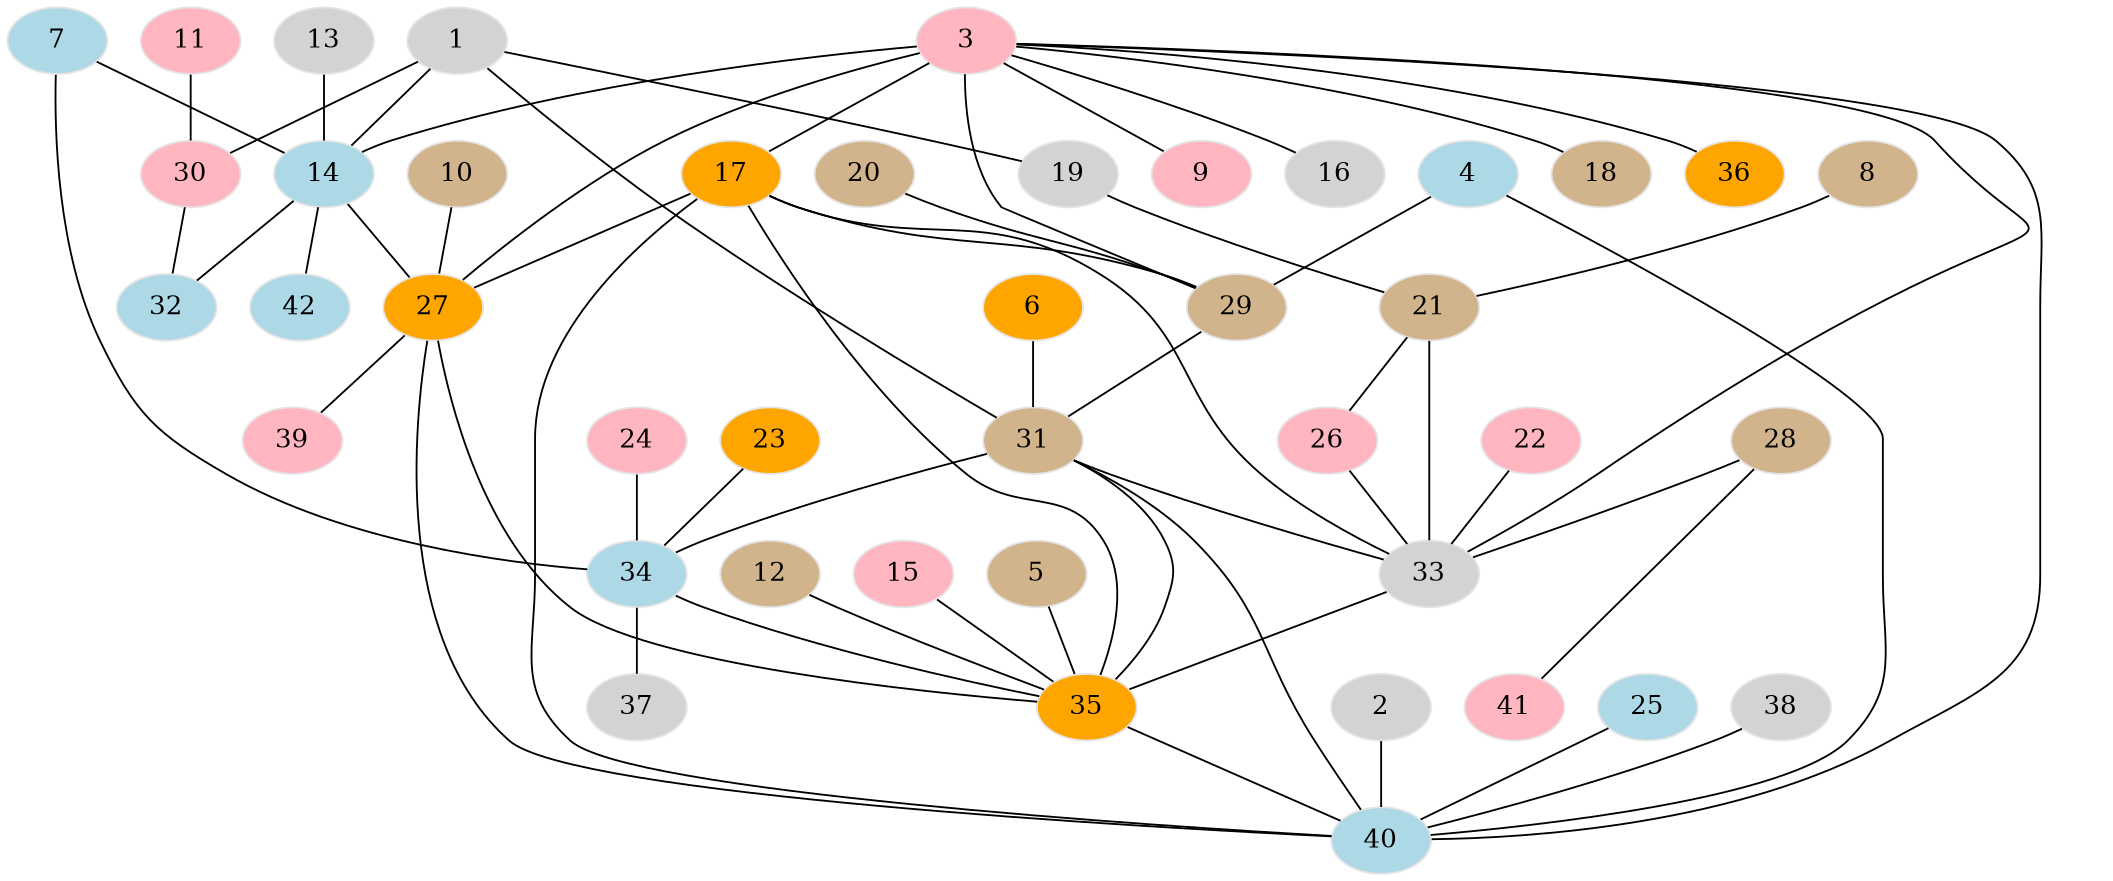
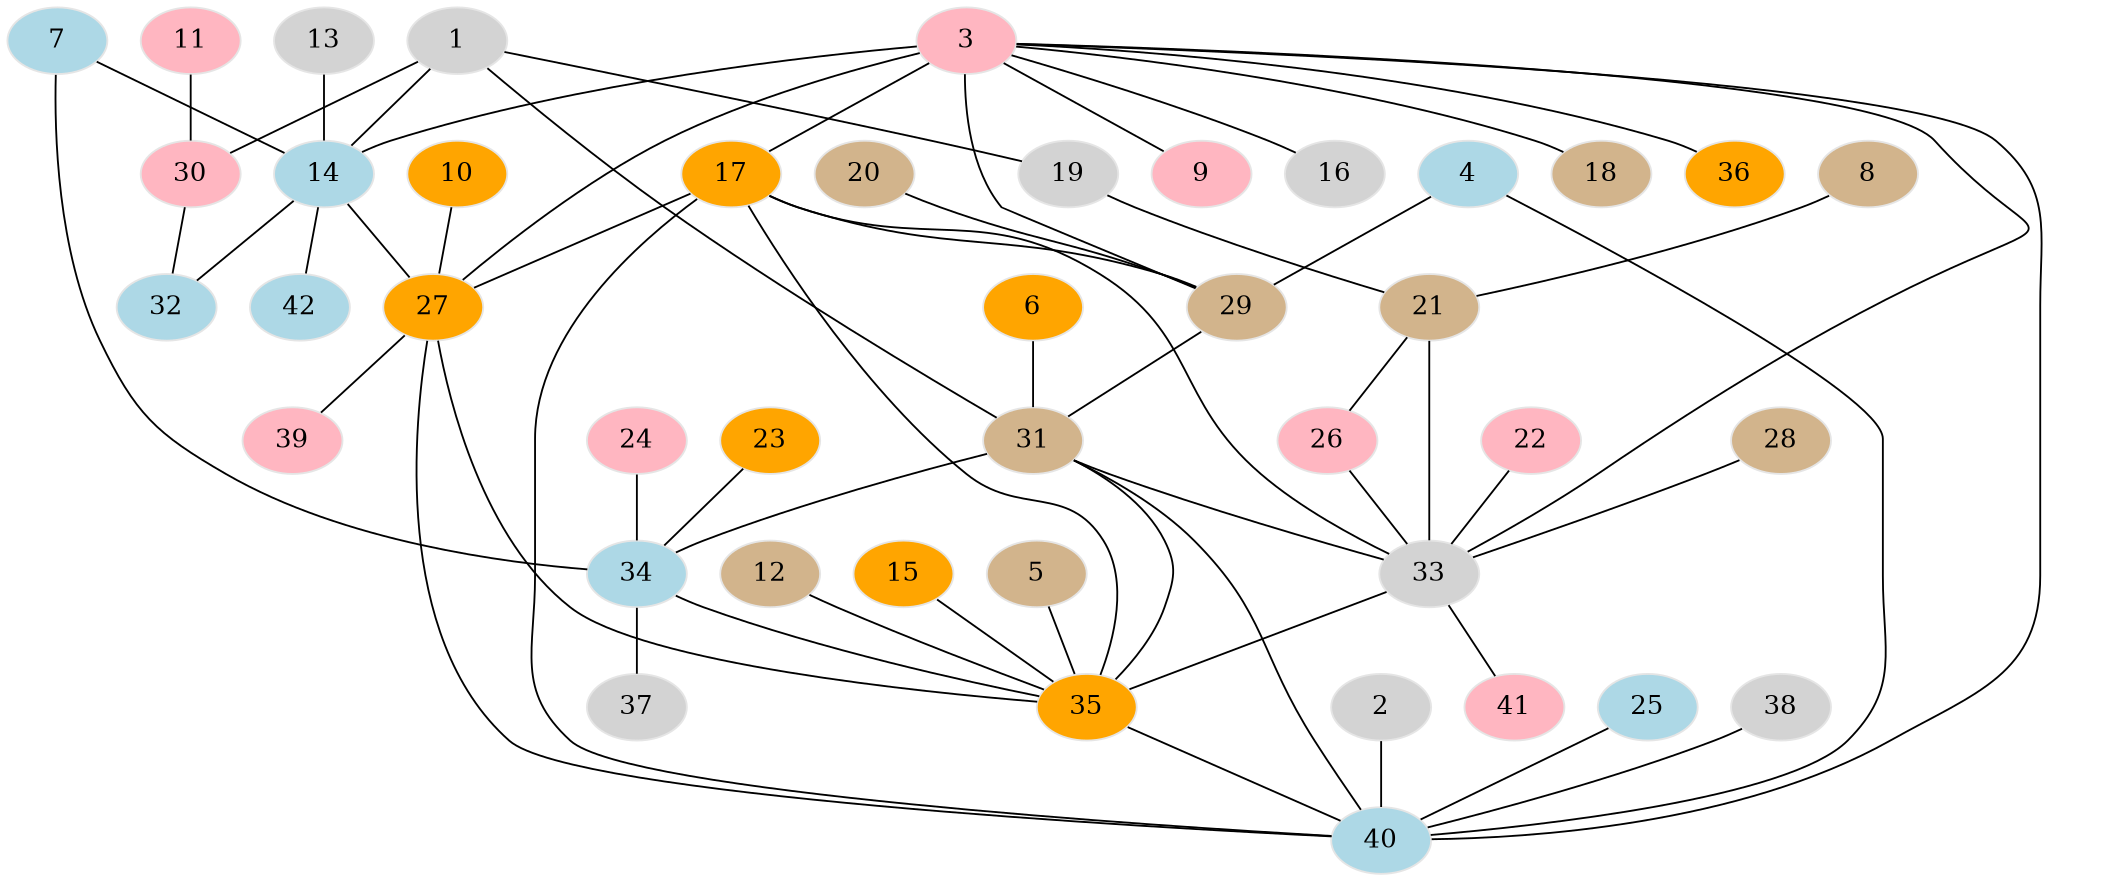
node "10": fillcolor tan -> orange
node "15": fillcolor lightpink -> orange
edge "28" -- "41": now "33" -- "41"
